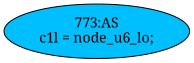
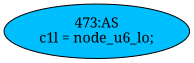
node "773:AS c1l = node_u6_lo;": label "773:AS c1l = node_u6_lo;" -> "473:AS c1l = node_u6_lo;"
